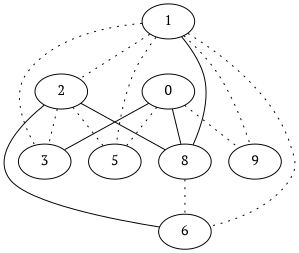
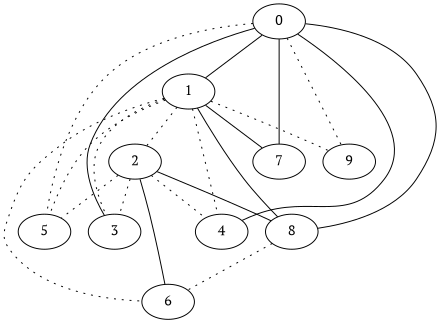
edge "0" -- "1": added
node "7": added
node "4": added
